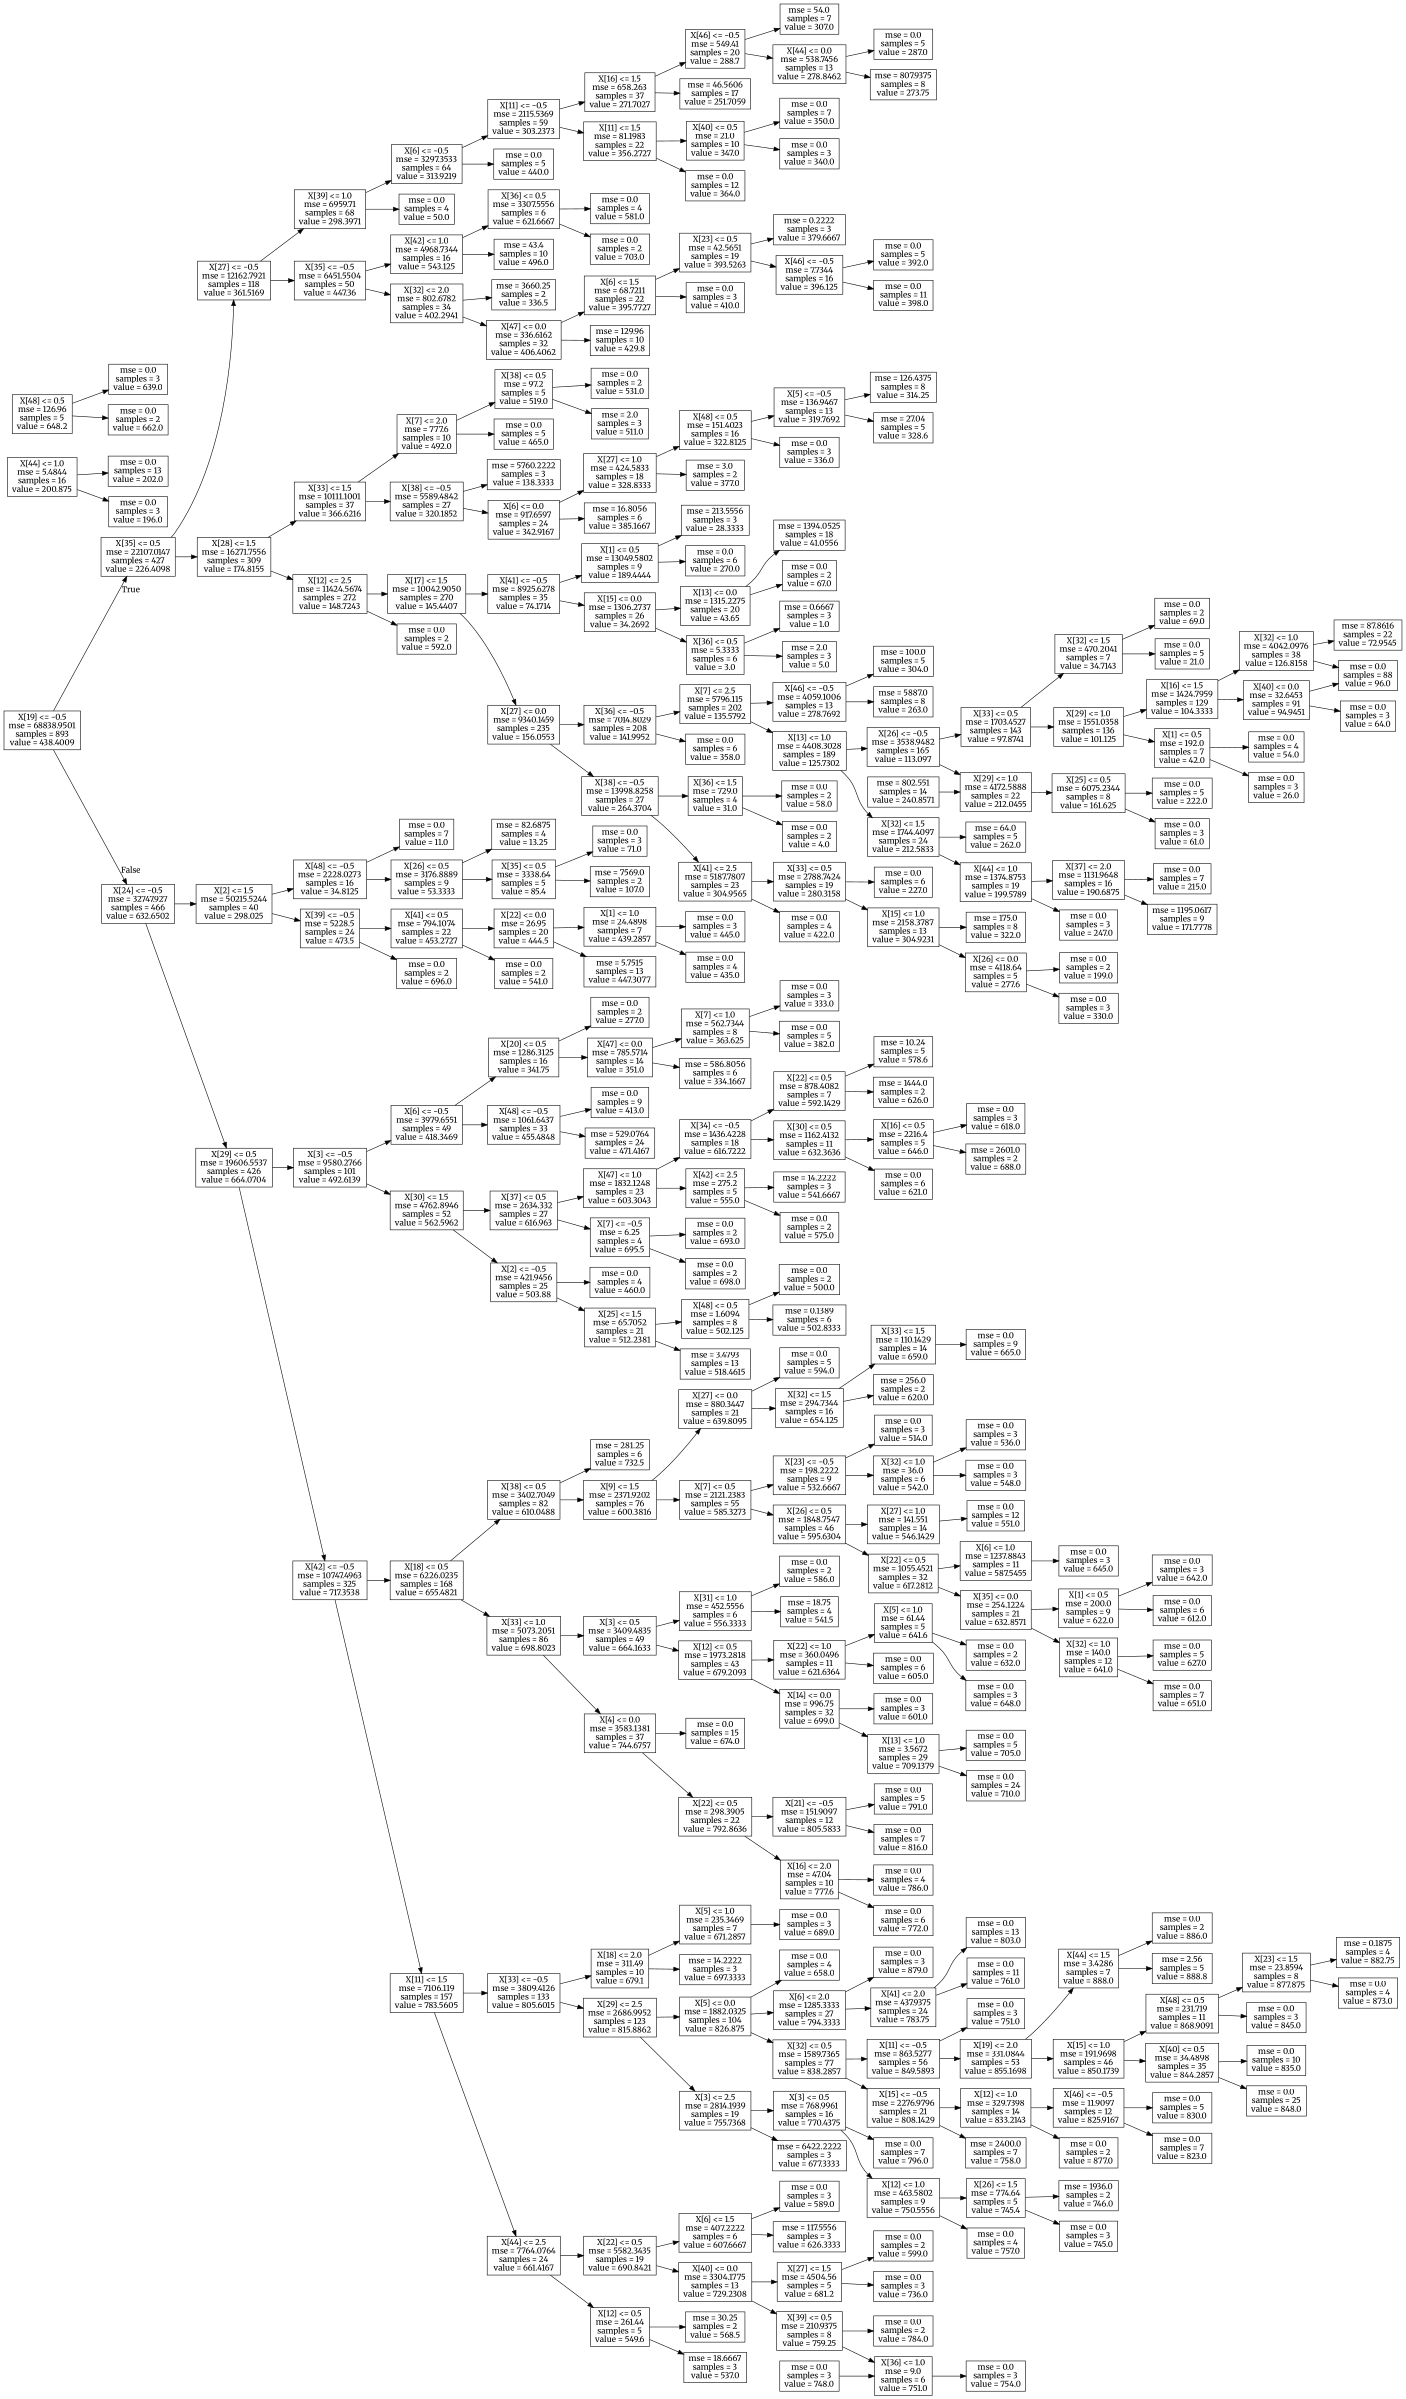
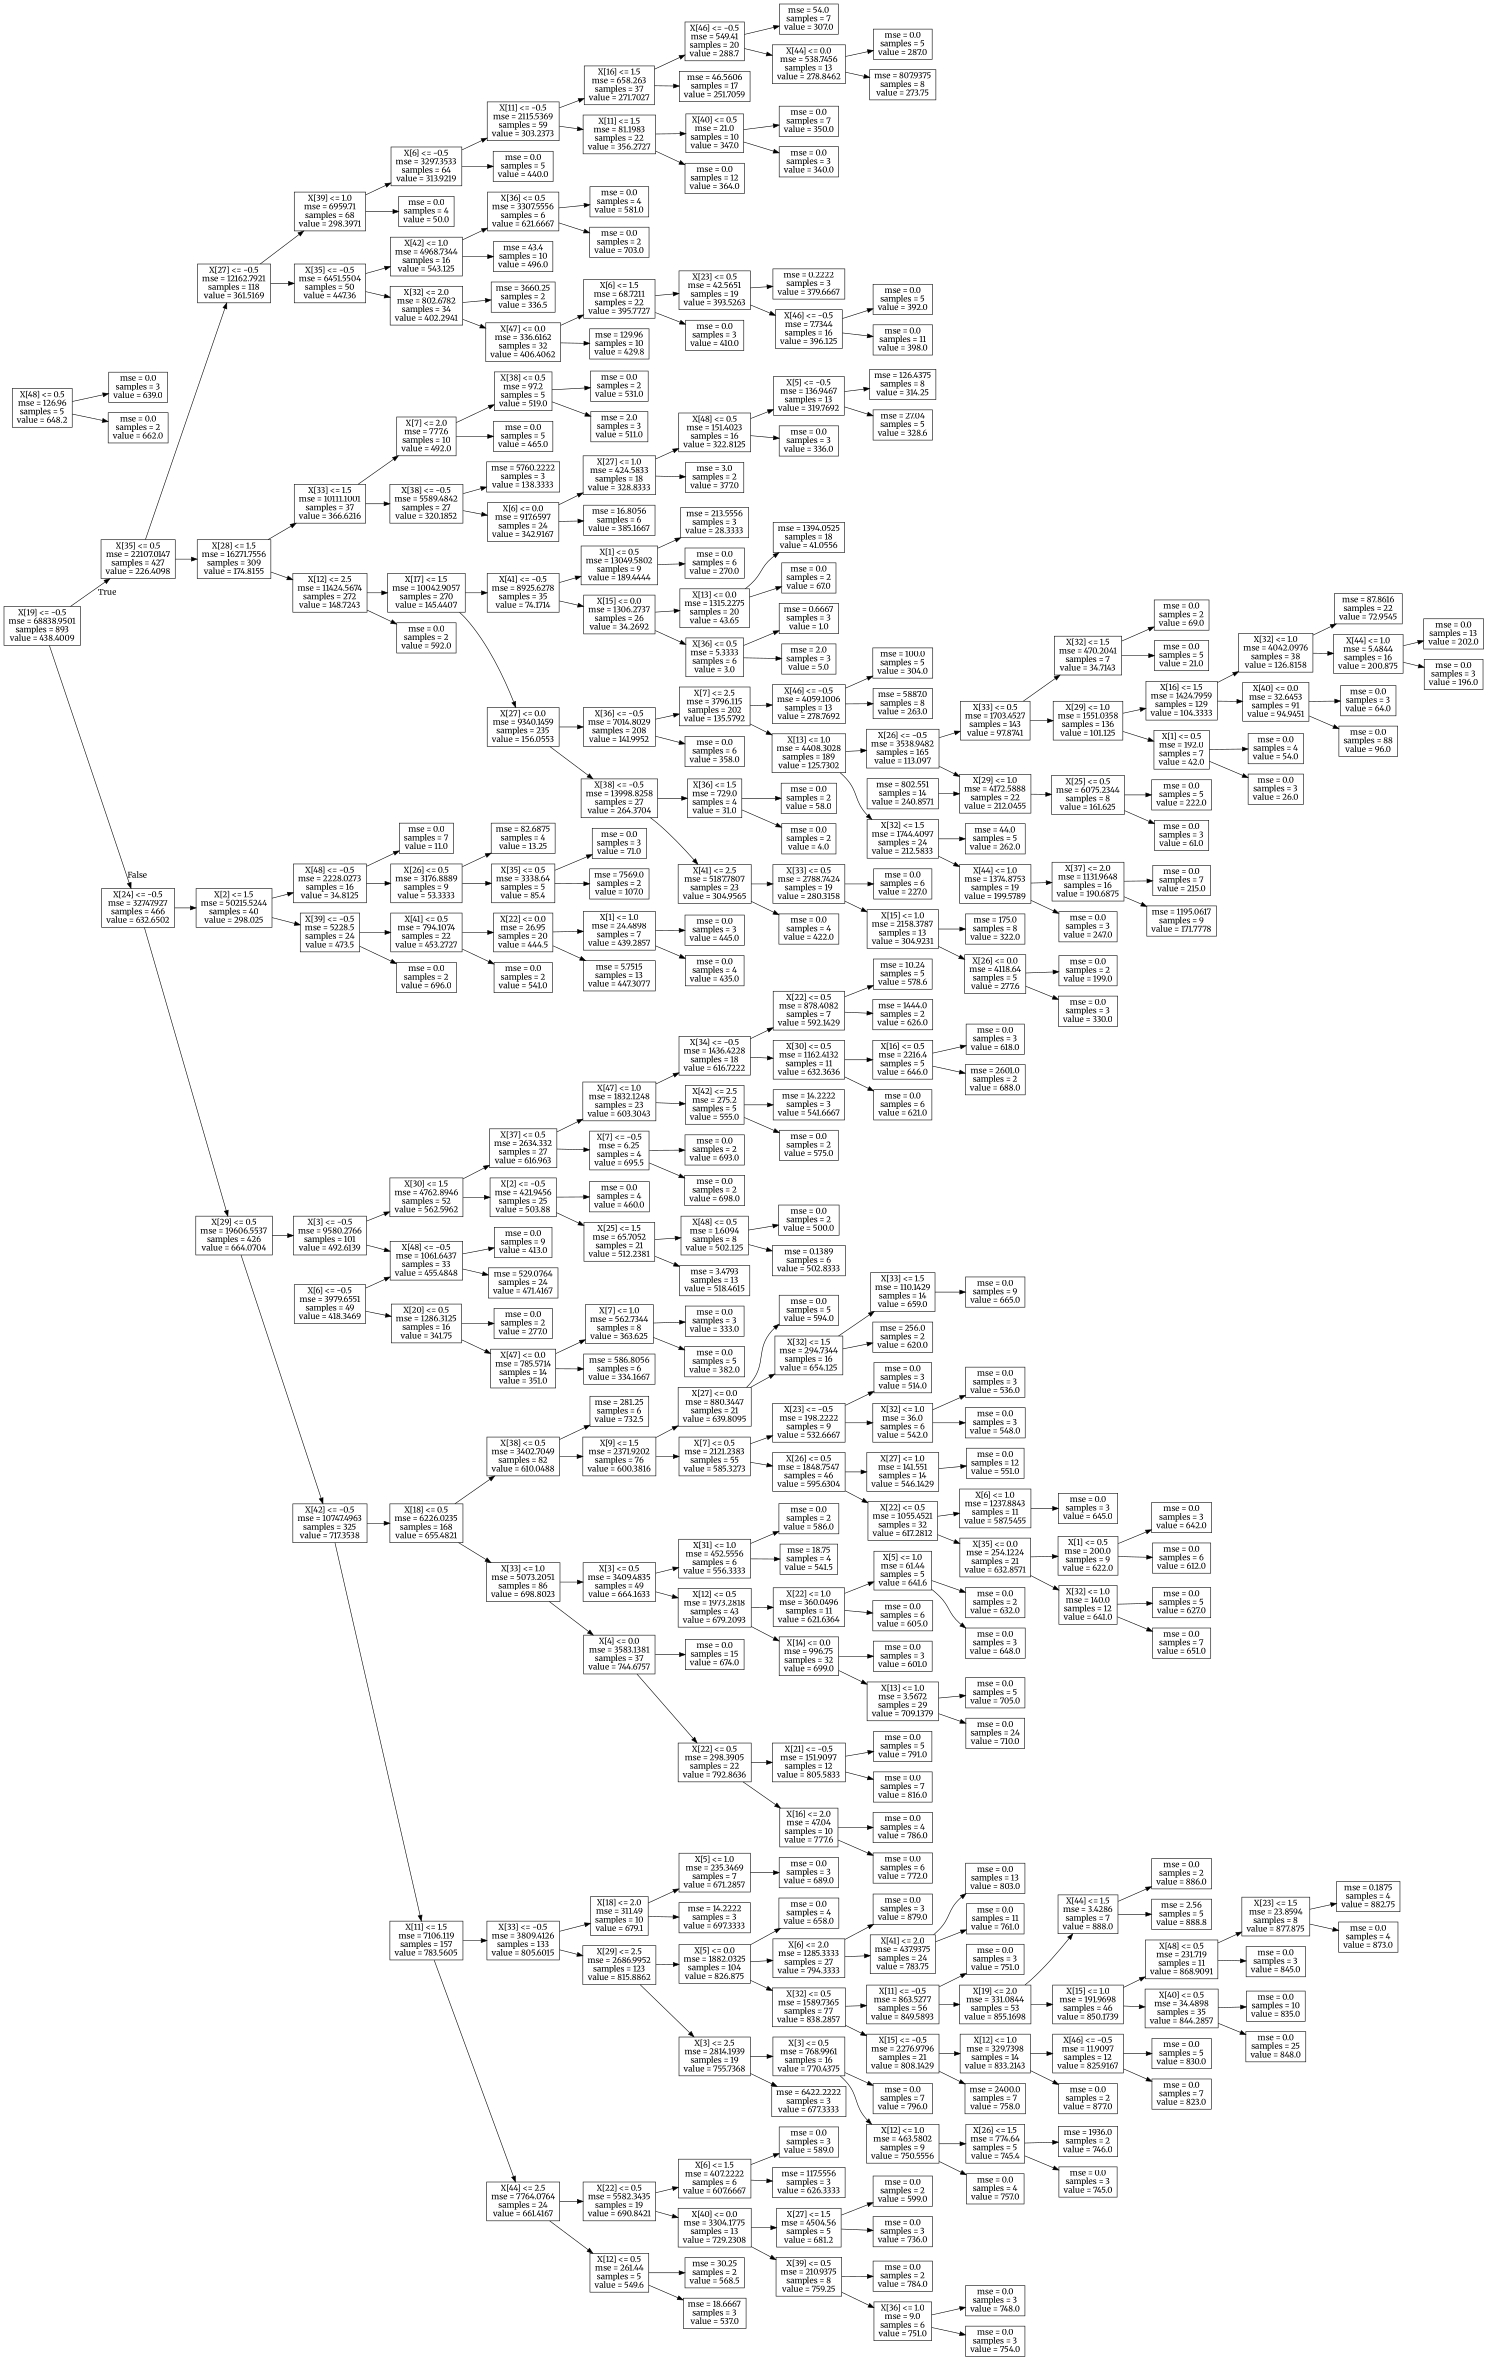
node "X[17] <= 1.5 mse = 10042.9050 samples = 270 value = 145.4407": label "X[17] <= 1.5 mse = 10042.9050 samples = 270 value = 145.4407" -> "X[17] <= 1.5 mse = 10042.9057 samples = 270 value = 145.4407"
edge "X[32] <= 1.0 mse = 4042.0976 samples = 38 value = 126.8158" -> "mse = 0.0 samples = 88 value = 96.0": now "X[32] <= 1.0 mse = 4042.0976 samples = 38 value = 126.8158" -> "X[44] <= 1.0 mse = 5.4844 samples = 16 value = 200.875"
node "X[7] <= 2.5 mse = 5796.115 samples = 202 value = 135.5792": label "X[7] <= 2.5 mse = 5796.115 samples = 202 value = 135.5792" -> "X[7] <= 2.5 mse = 3796.115 samples = 202 value = 135.5792"
node "mse = 64.0 samples = 5 value = 262.0": label "mse = 64.0 samples = 5 value = 262.0" -> "mse = 44.0 samples = 5 value = 262.0"
edge "X[3] <= -0.5 mse = 9580.2766 samples = 101 value = 492.6139" -> "X[6] <= -0.5 mse = 3979.6551 samples = 49 value = 418.3469": now "X[3] <= -0.5 mse = 9580.2766 samples = 101 value = 492.6139" -> "X[48] <= -0.5 mse = 1061.6437 samples = 33 value = 455.4848"
edge "mse = 0.0 samples = 3 value = 748.0" -> "X[36] <= 1.0 mse = 9.0 samples = 6 value = 751.0": reversed
